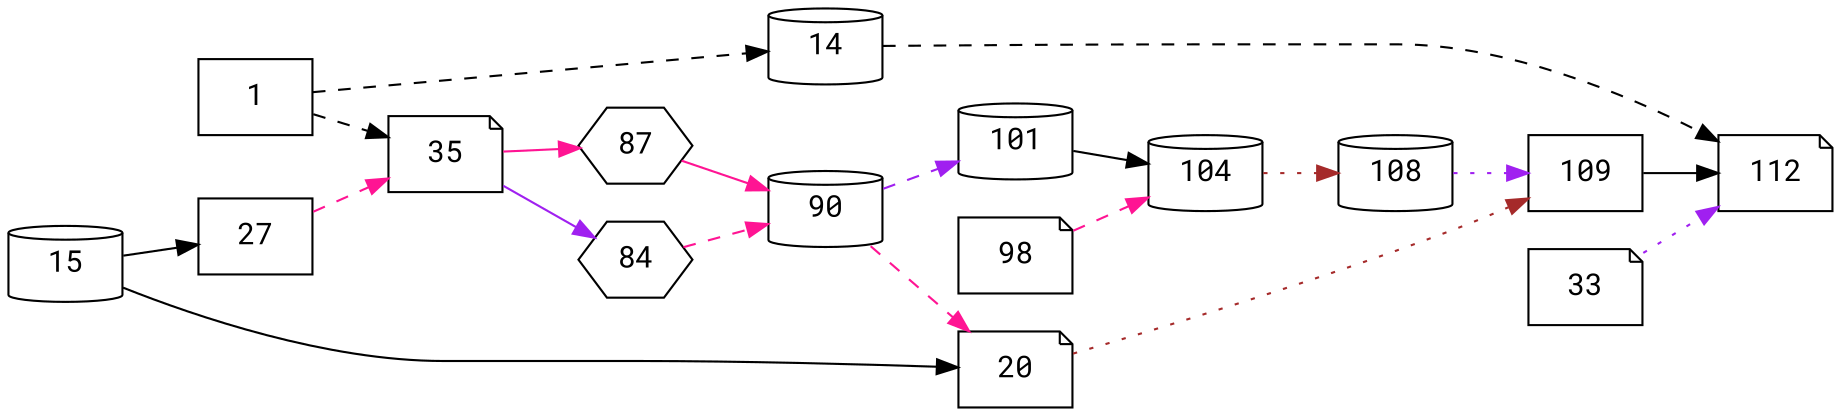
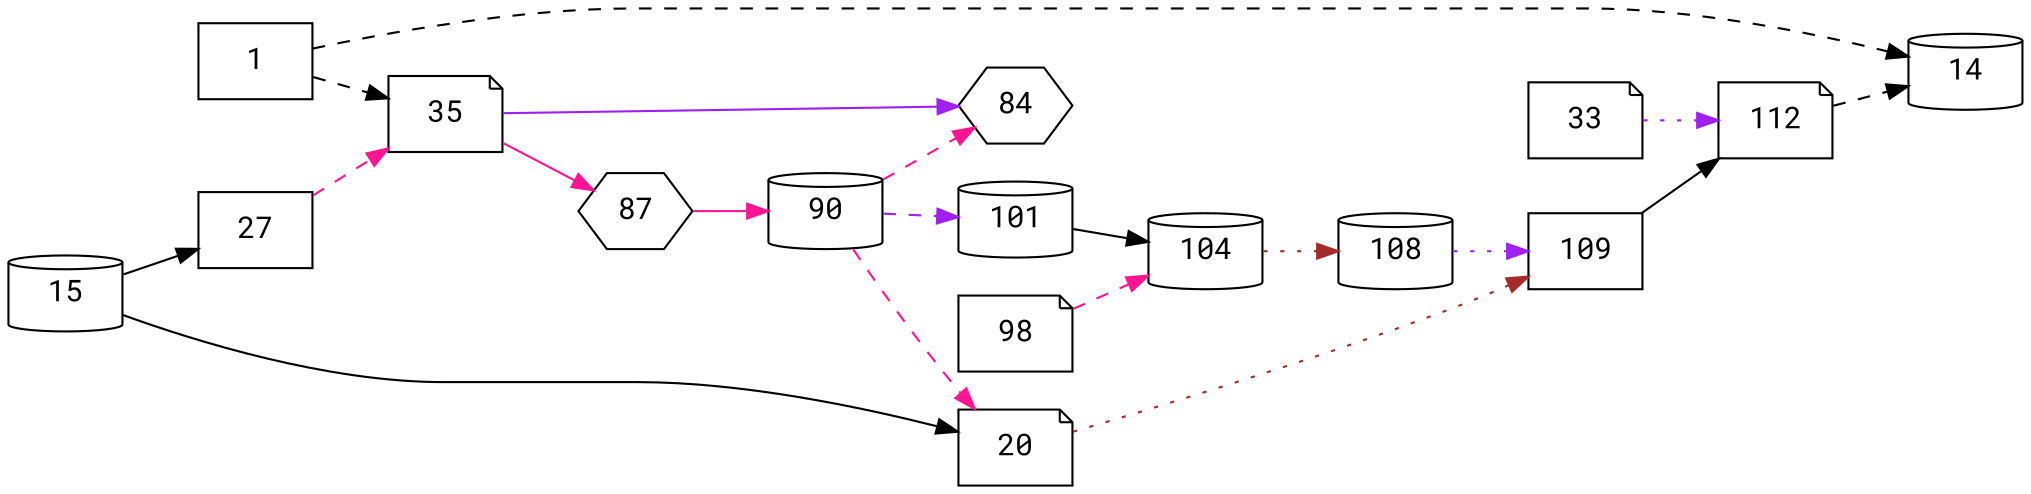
edge "14" -> "112": reversed
edge "84" -> "90": reversed
